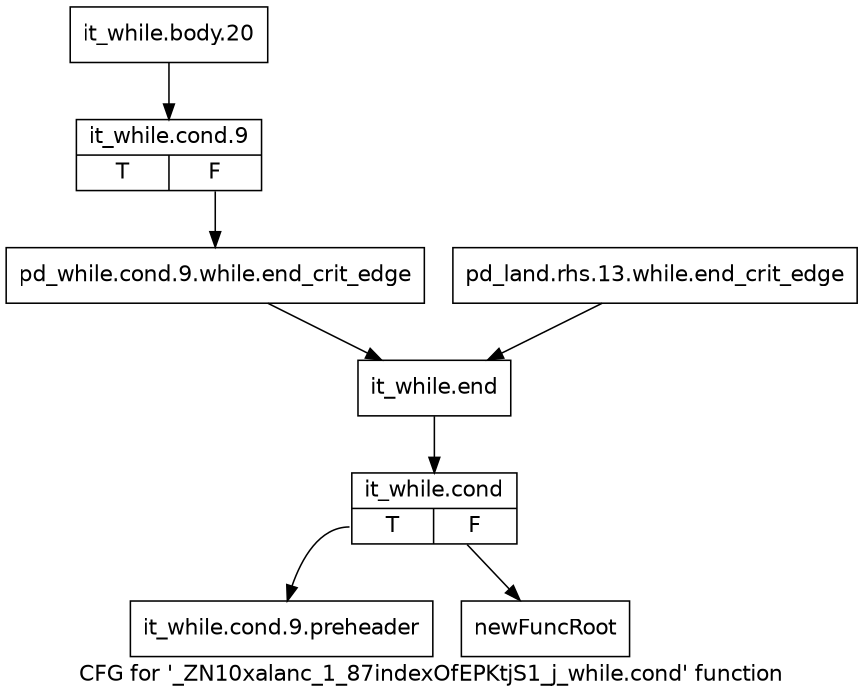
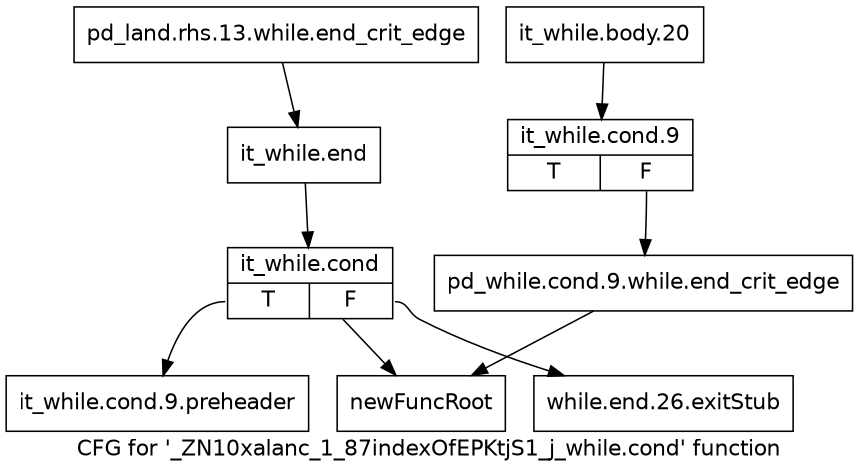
edge "pd_while.cond.9.while.end_crit_edge" -> "it_while.end": now "pd_while.cond.9.while.end_crit_edge" -> "newFuncRoot"
node "while.end.26.exitStub": added
